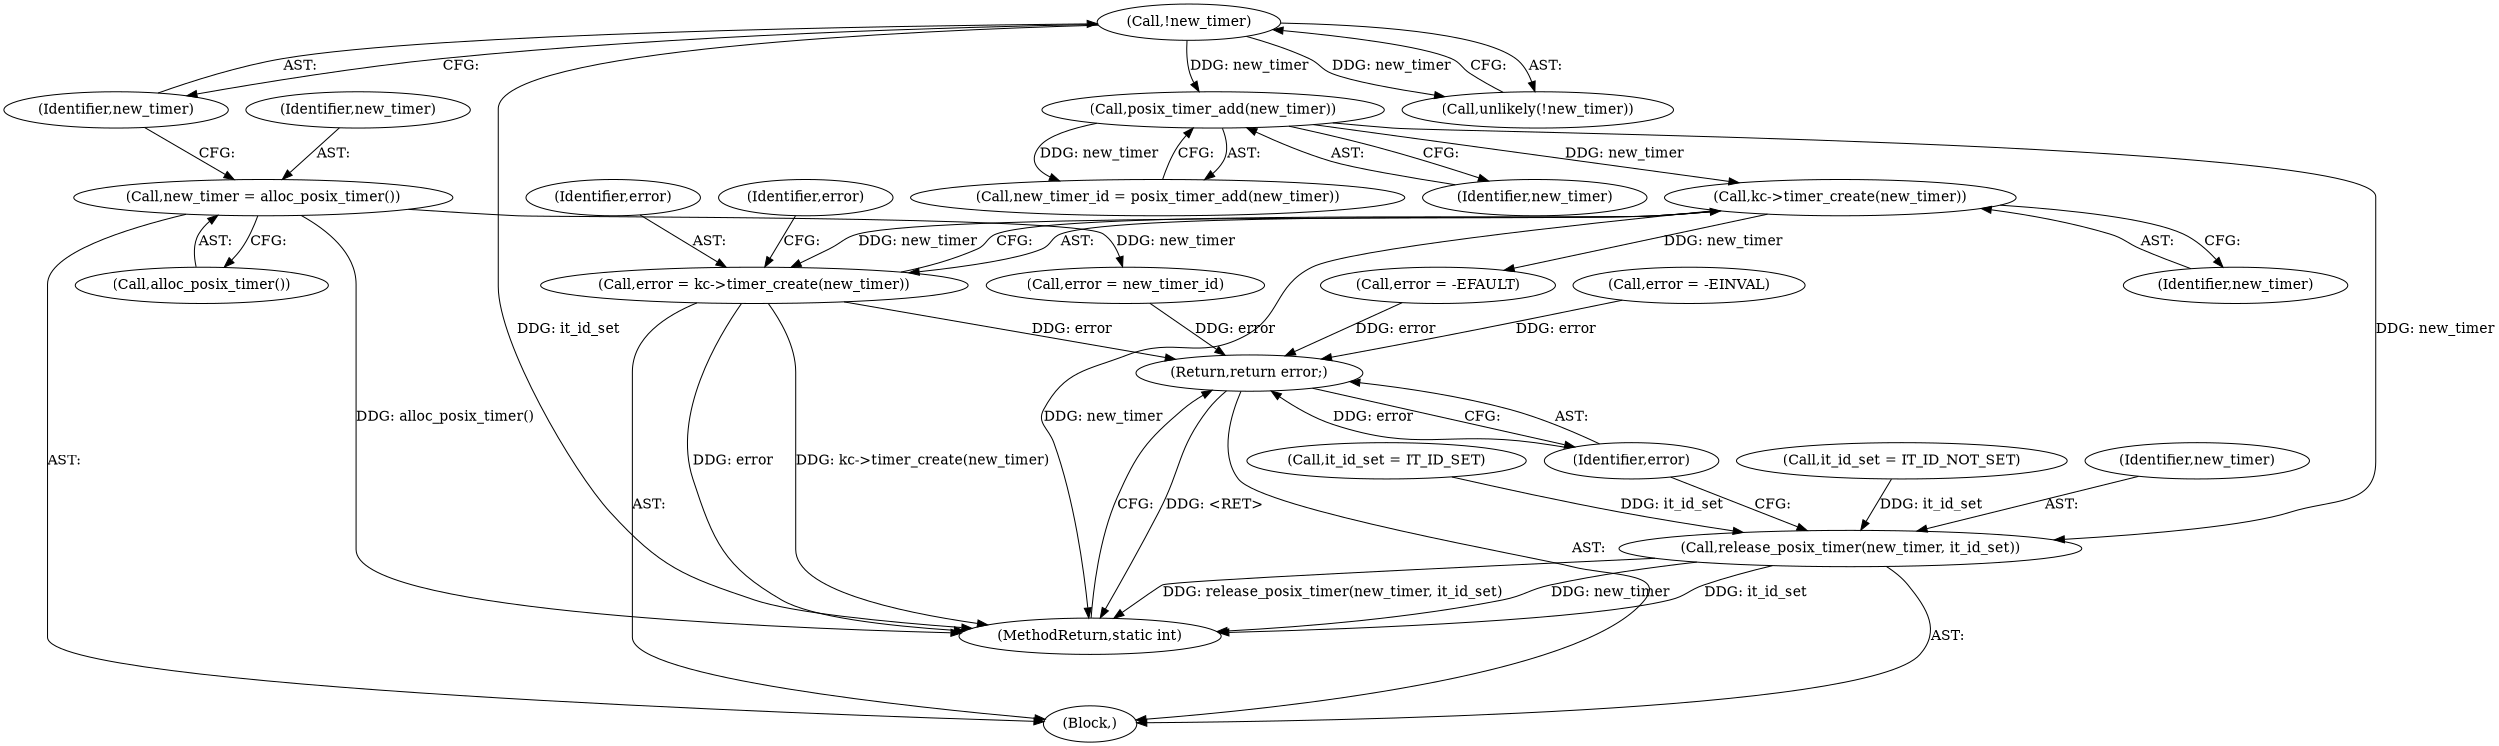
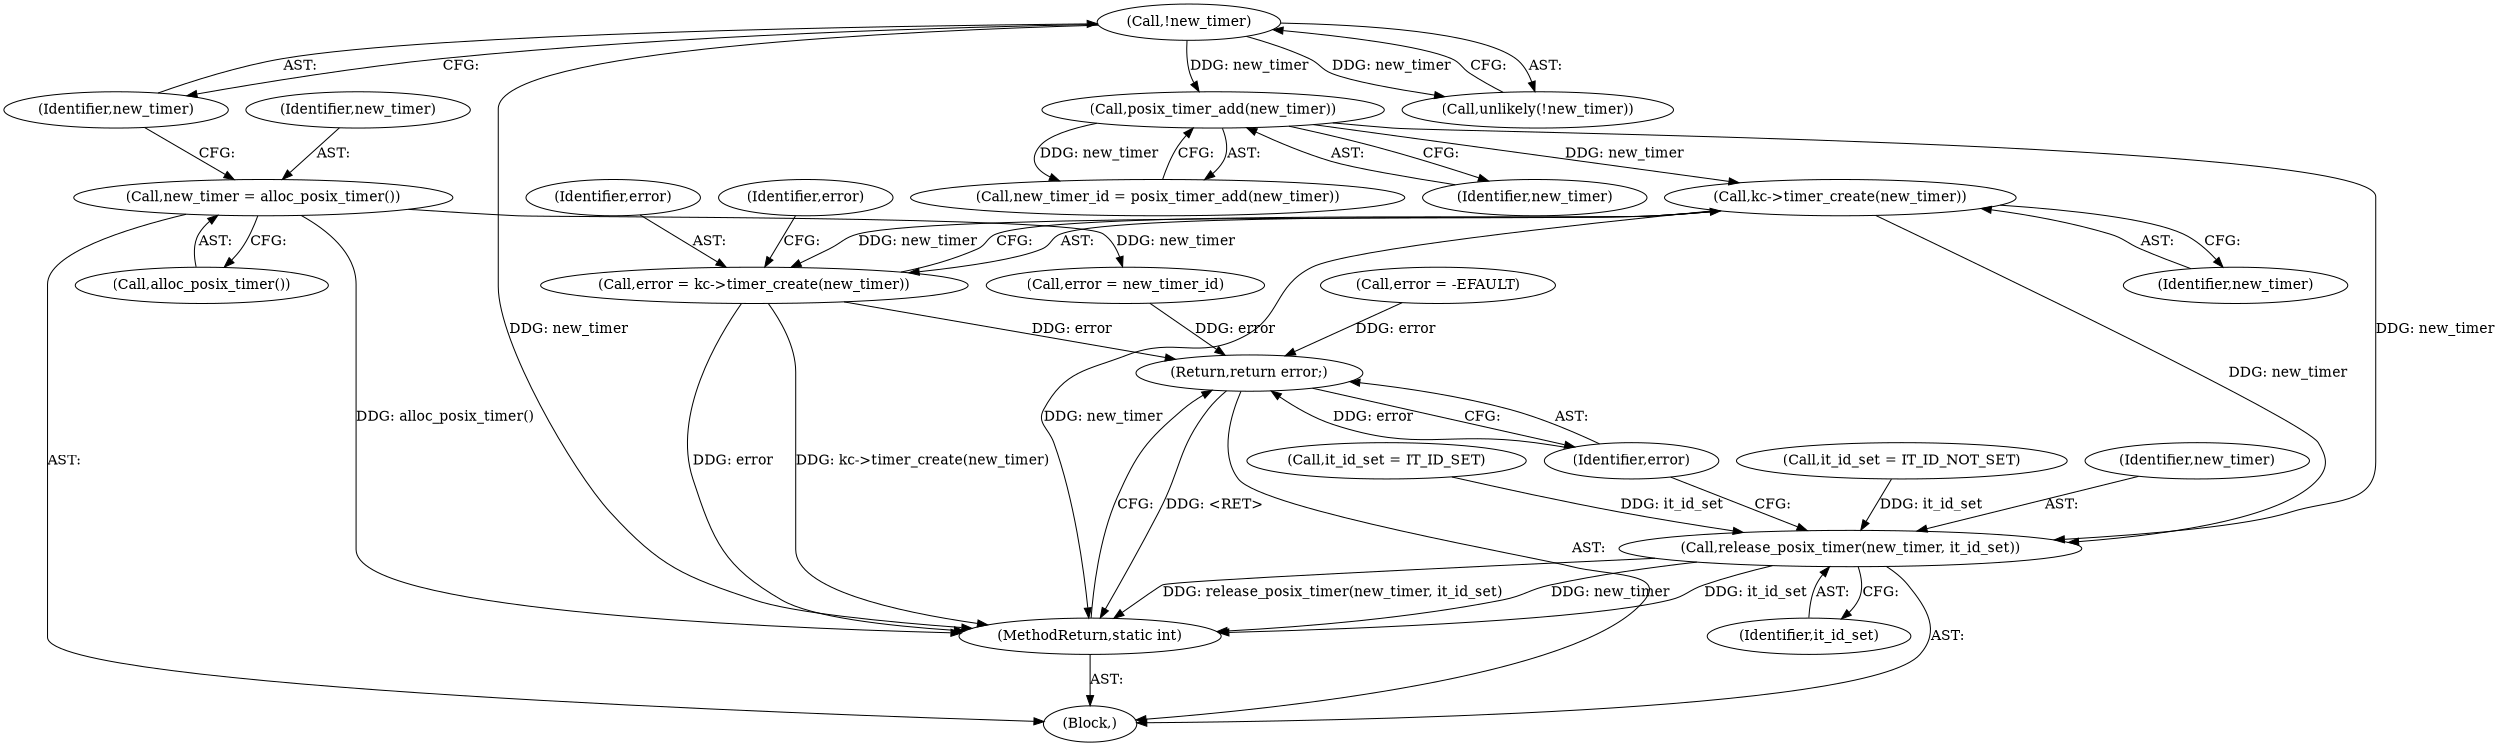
edge "(Call,kc->timer_create(new_timer))" -> "(Call,error = -EFAULT)": now "(Call,kc->timer_create(new_timer))" -> "(Call,release_posix_timer(new_timer, it_id_set))"
node "(Call,error = -EINVAL)": removed
edge "(Call,!new_timer)" -> "(MethodReturn,static int)": label "DDG: it_id_set" -> "DDG: new_timer"
node "(Identifier,it_id_set)": added
edge "(Call,error = kc->timer_create(new_timer))" -> "(Block,)": now "(MethodReturn,static int)" -> "(Block,)"
